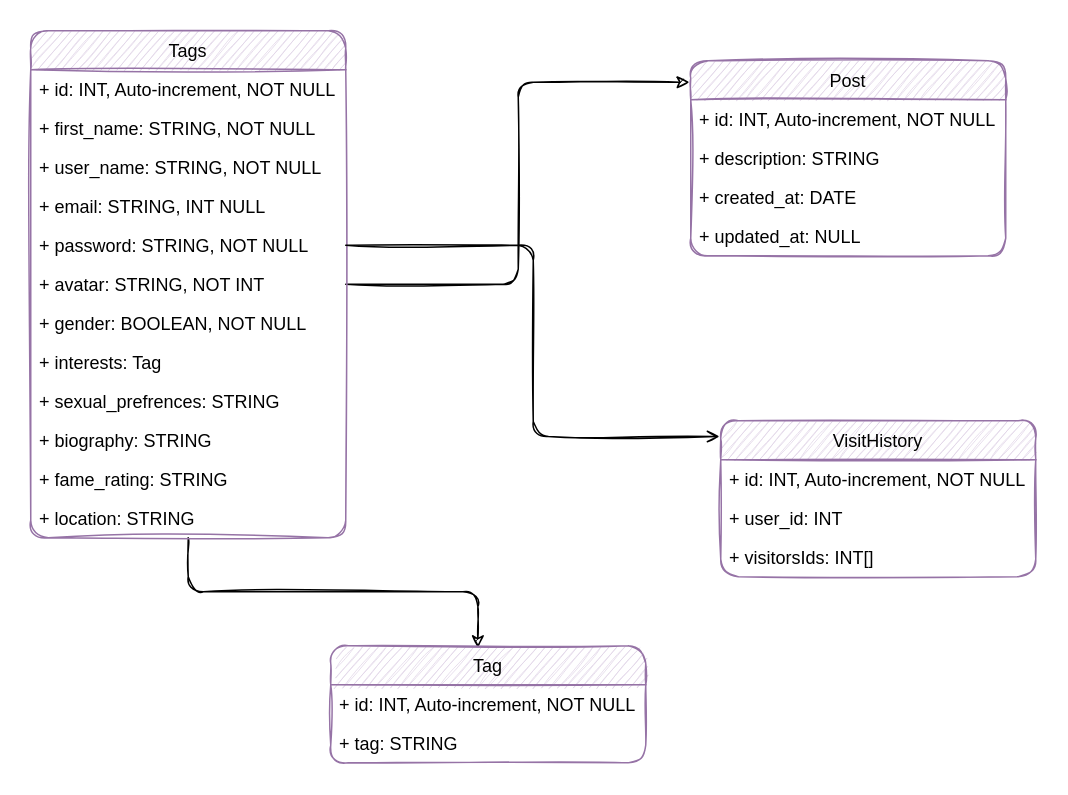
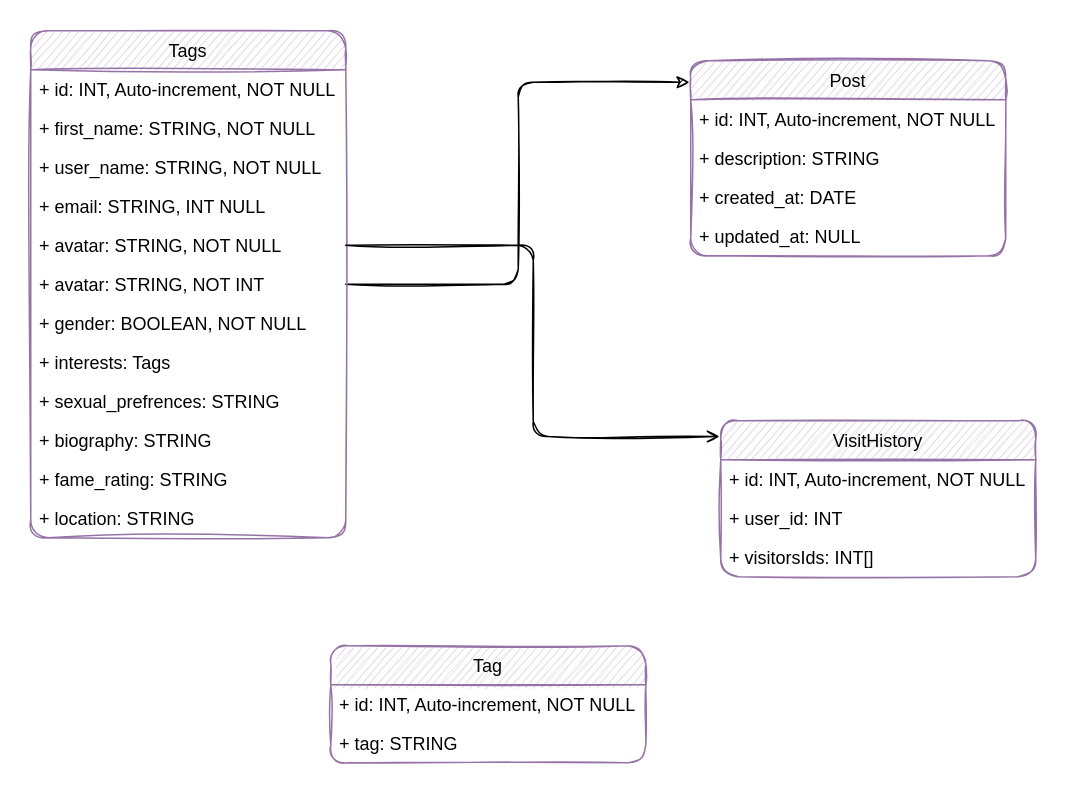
node "+ password: STRING, NOT NULL": label "+ password: STRING, NOT NULL" -> "+ avatar: STRING, NOT NULL"
node "+ interests: Tag": label "+ interests: Tag" -> "+ interests: Tags"
edge "Tags" -> "Tag": removed
